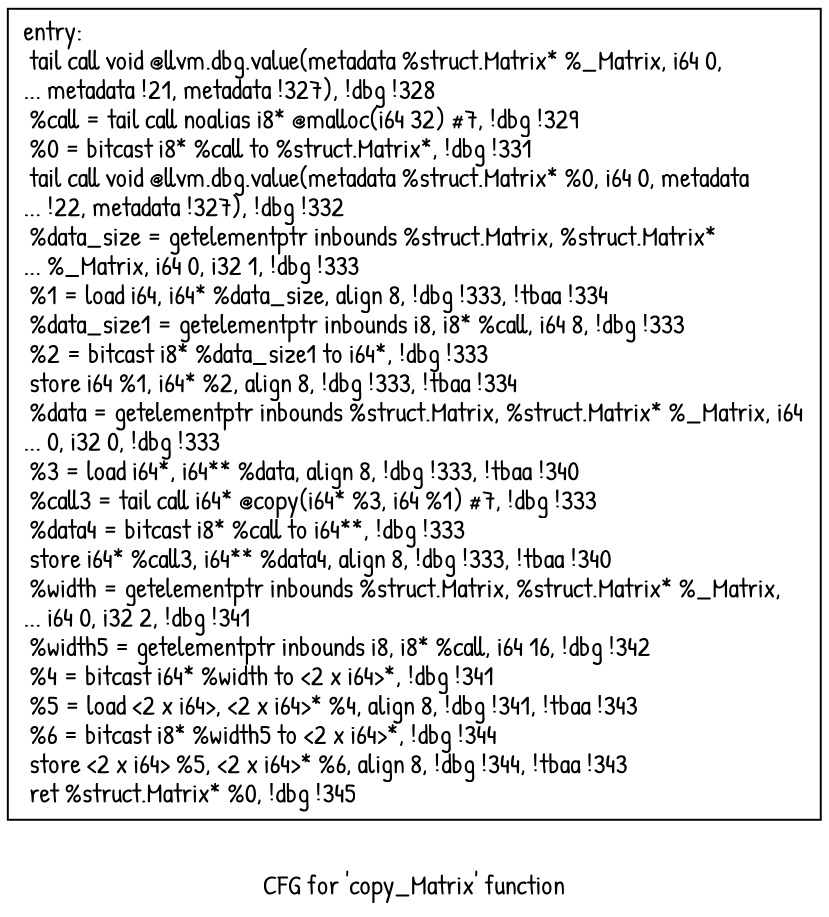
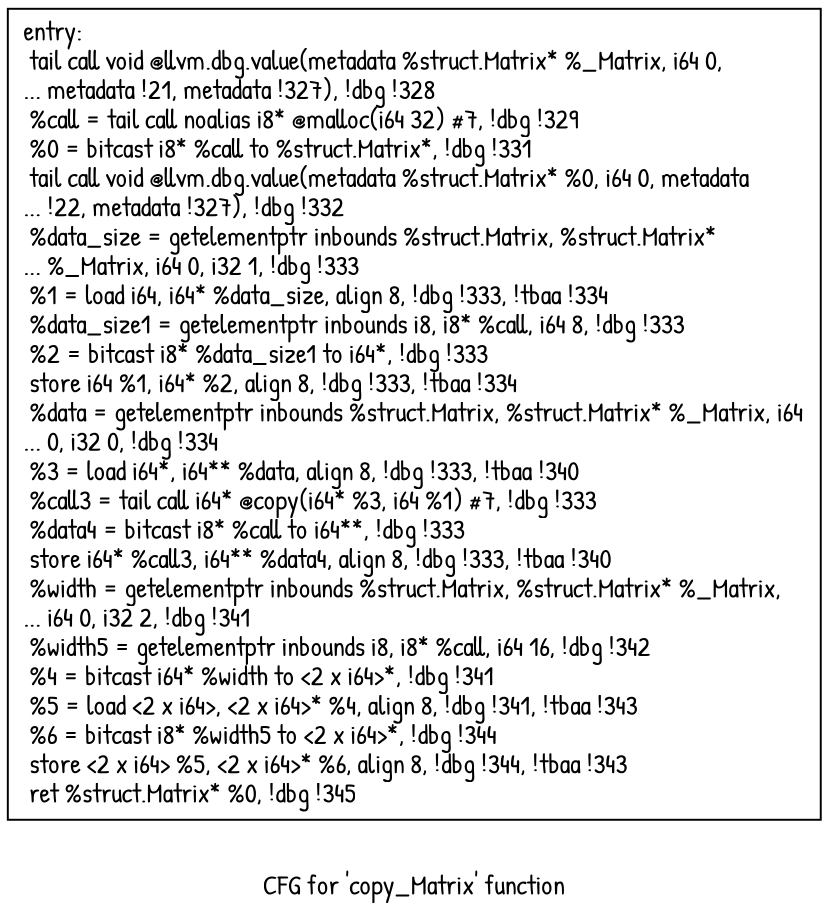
node "entry:": text "... 0, i32 0, !dbg !333" -> "... 0, i32 0, !dbg !334"
